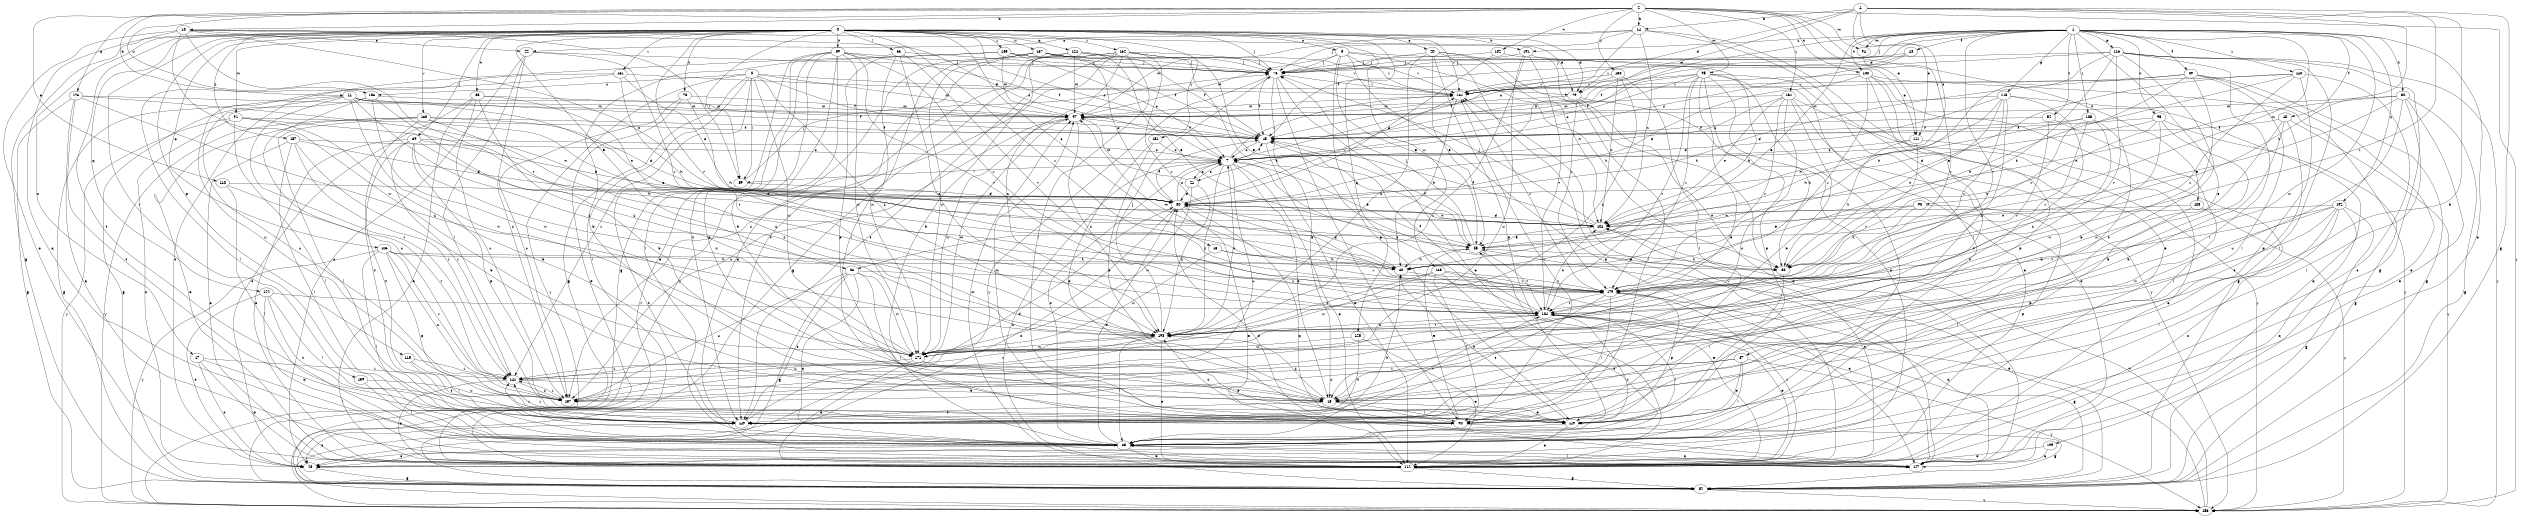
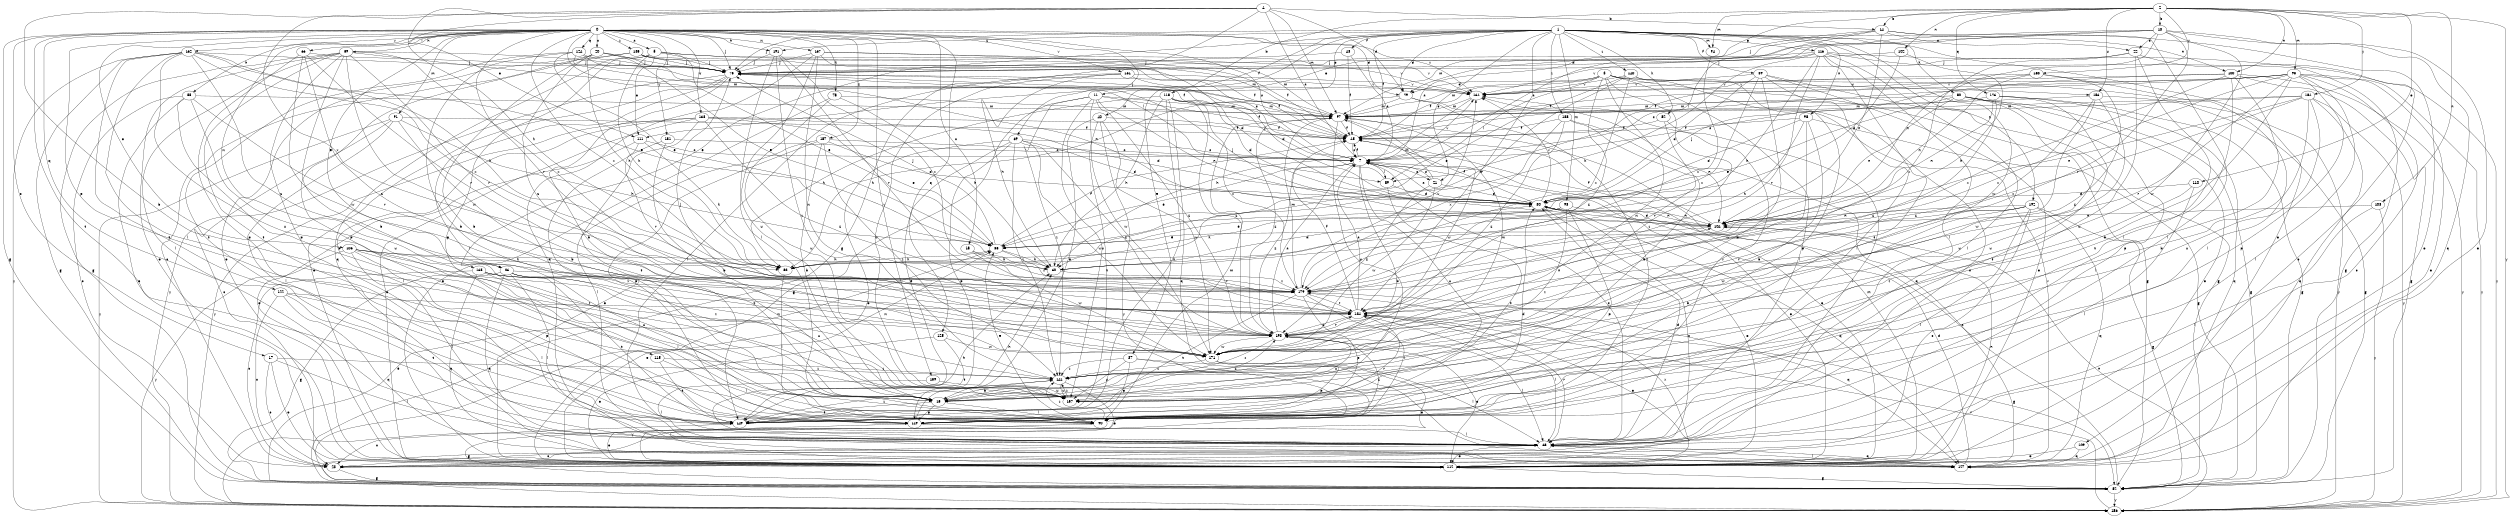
edge "100" -> "30": label "d" -> "j"
edge "93" -> "141": added, label "s"
